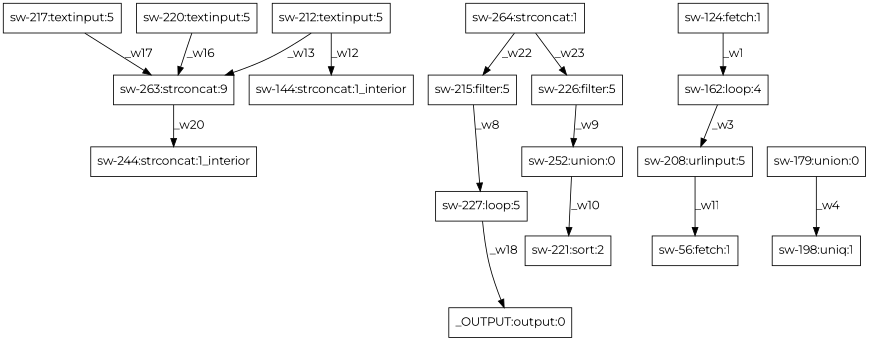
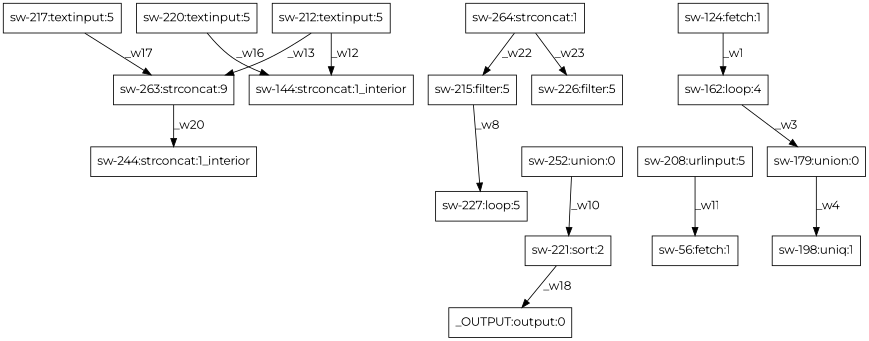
edge "sw-220:textinput:5" -> "sw-263:strconcat:9": now "sw-220:textinput:5" -> "sw-144:strconcat:1_interior"
edge "sw-226:filter:5" -> "sw-252:union:0": removed, label "_w9"
edge "sw-162:loop:4" -> "sw-208:urlinput:5": now "sw-162:loop:4" -> "sw-179:union:0"
edge "sw-227:loop:5" -> "_OUTPUT:output:0": now "sw-221:sort:2" -> "_OUTPUT:output:0"
